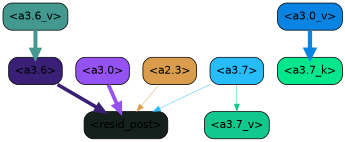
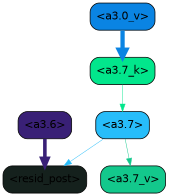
node "<a3.6_v>": removed
node "<a3.0>": removed
node "<a2.3>": removed
edge "<a3.7_k>" -> "<a3.7>": added
